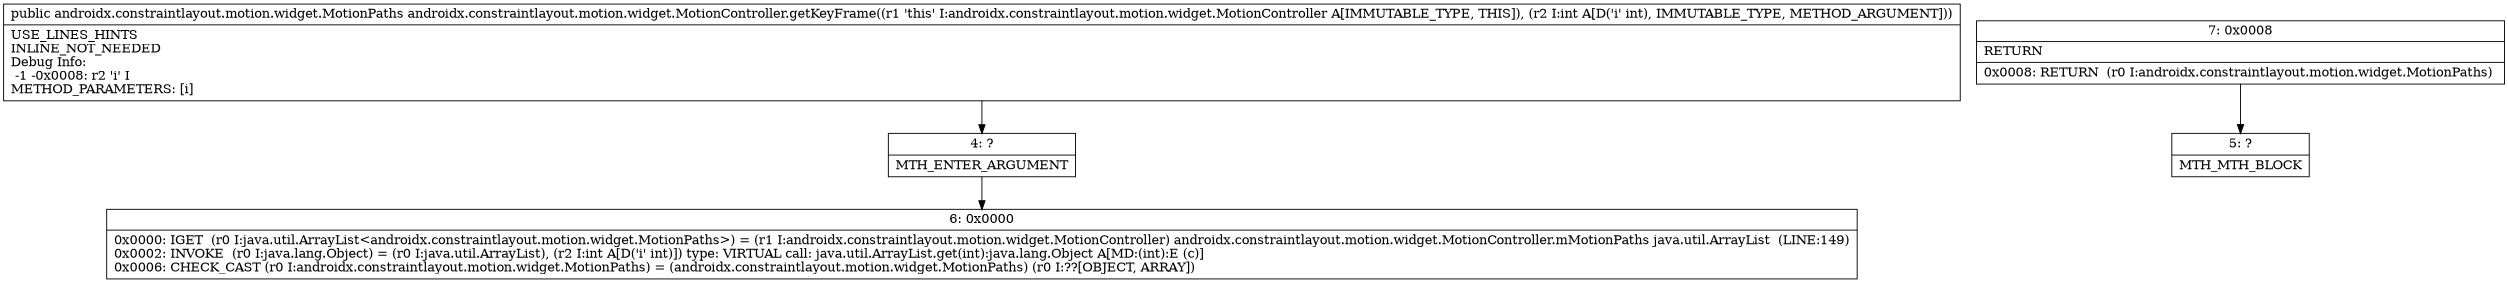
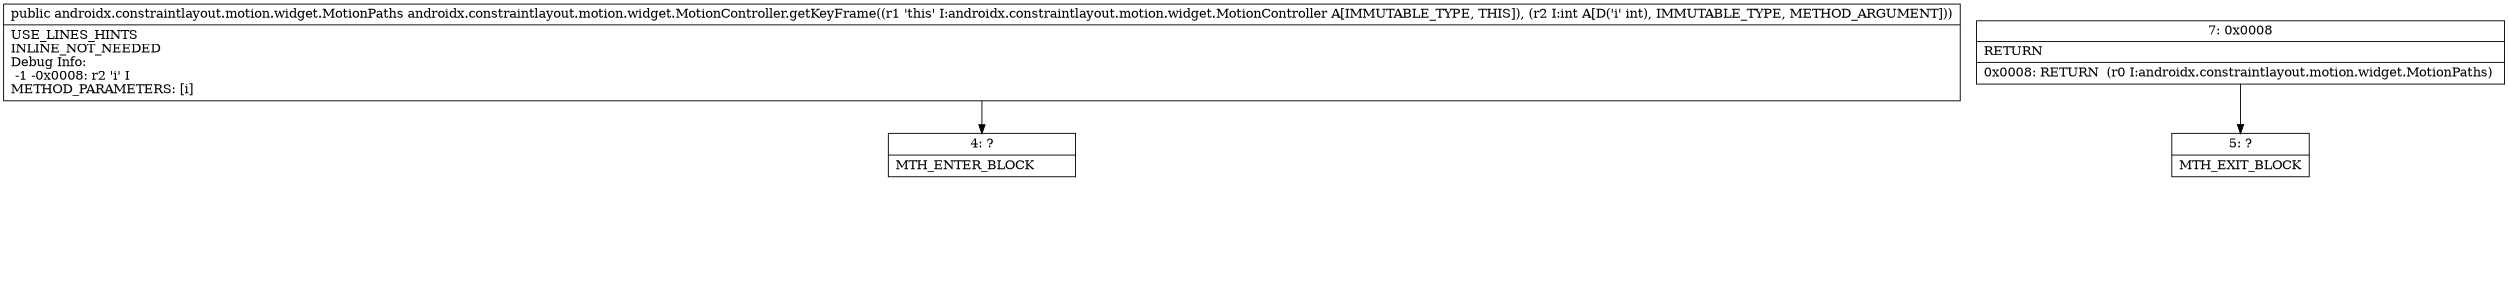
node "4: ?": text "MTH_ENTER_ARGUMENT" -> "MTH_ENTER_BLOCK"
node "5: ?": text "MTH_MTH_BLOCK" -> "MTH_EXIT_BLOCK"
node "6: 0x0000": removed
